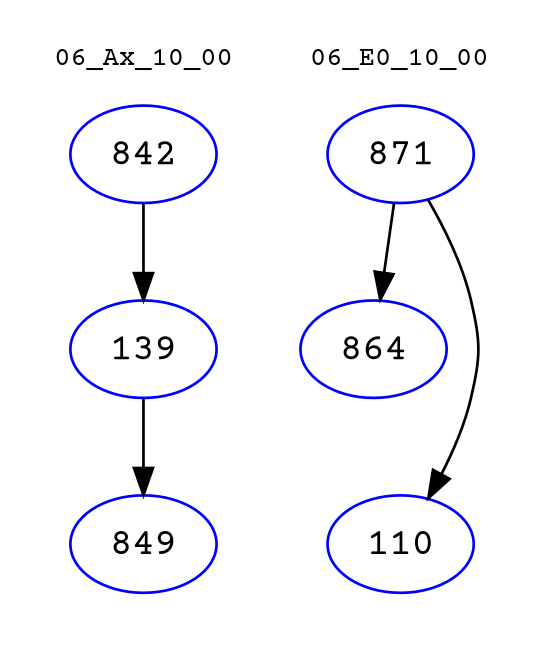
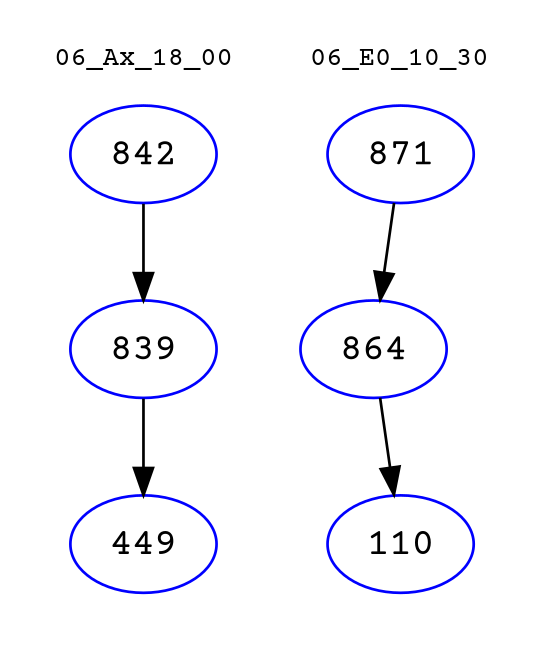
cluster "06_Ax_10_00": label "06_Ax_10_00" -> "06_Ax_18_00"
cluster "06_E0_10_00": label "06_E0_10_00" -> "06_E0_10_30"
edge "871" -> "110": now "864" -> "110"
node "139": label "139" -> "839"
node "849": label "849" -> "449"
